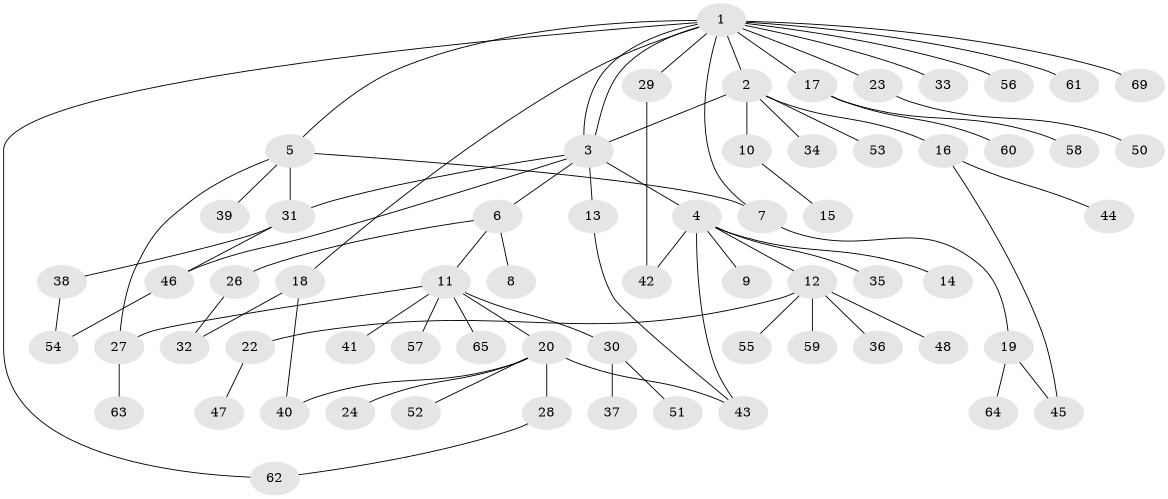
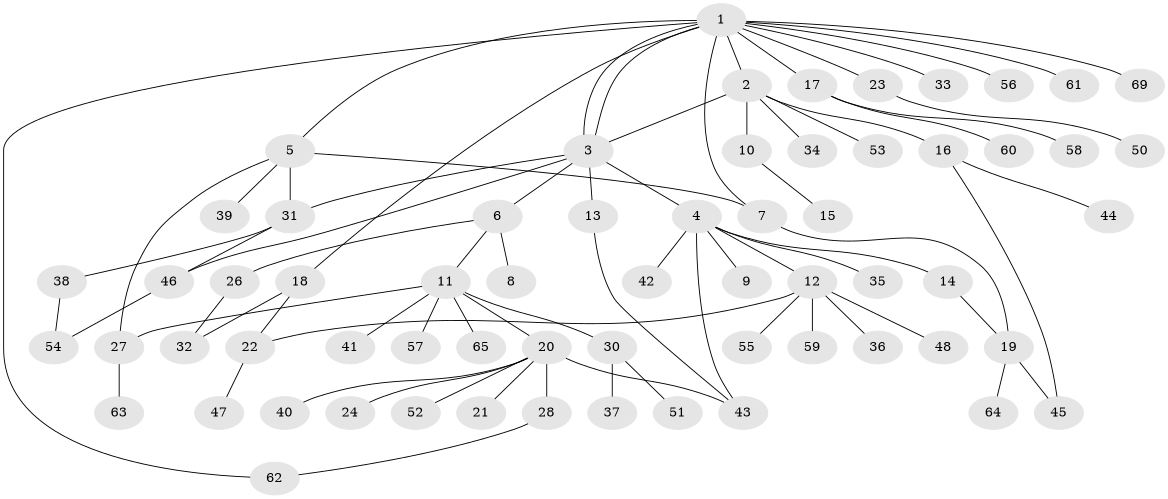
node "29": removed
edge "14" -- "19": added
edge "18" -- "40": now "18" -- "22"
node "21": added
